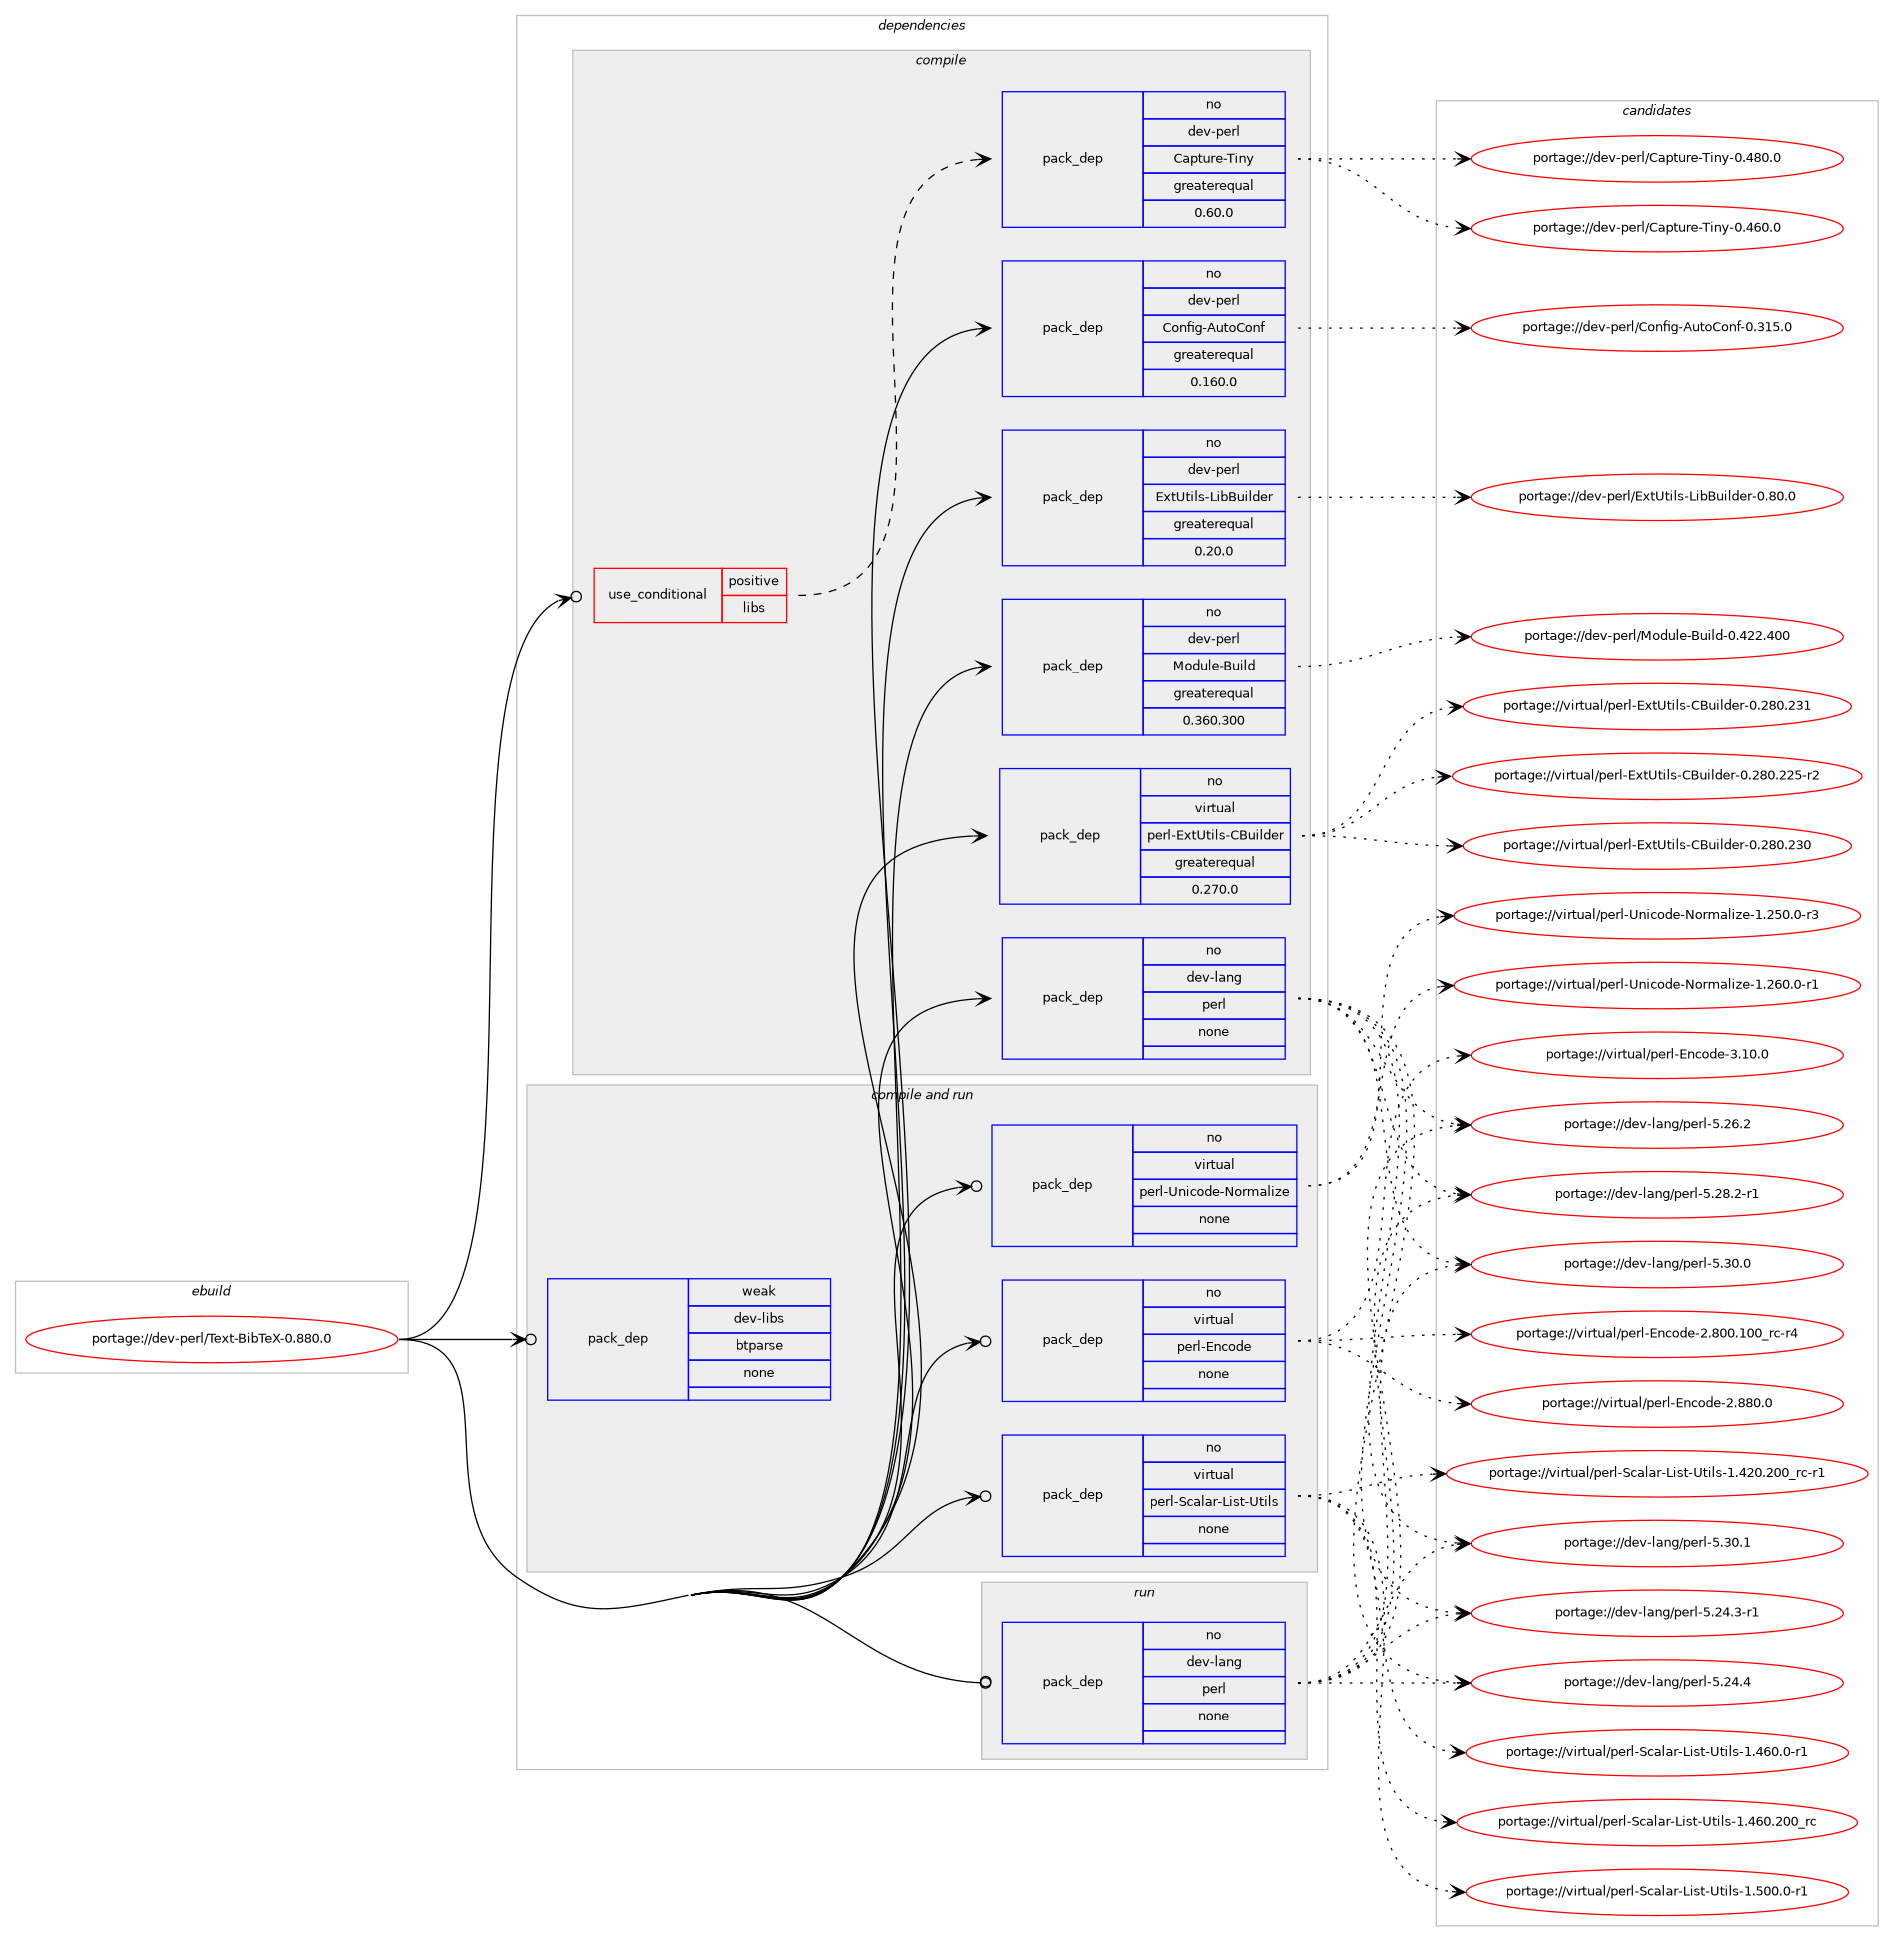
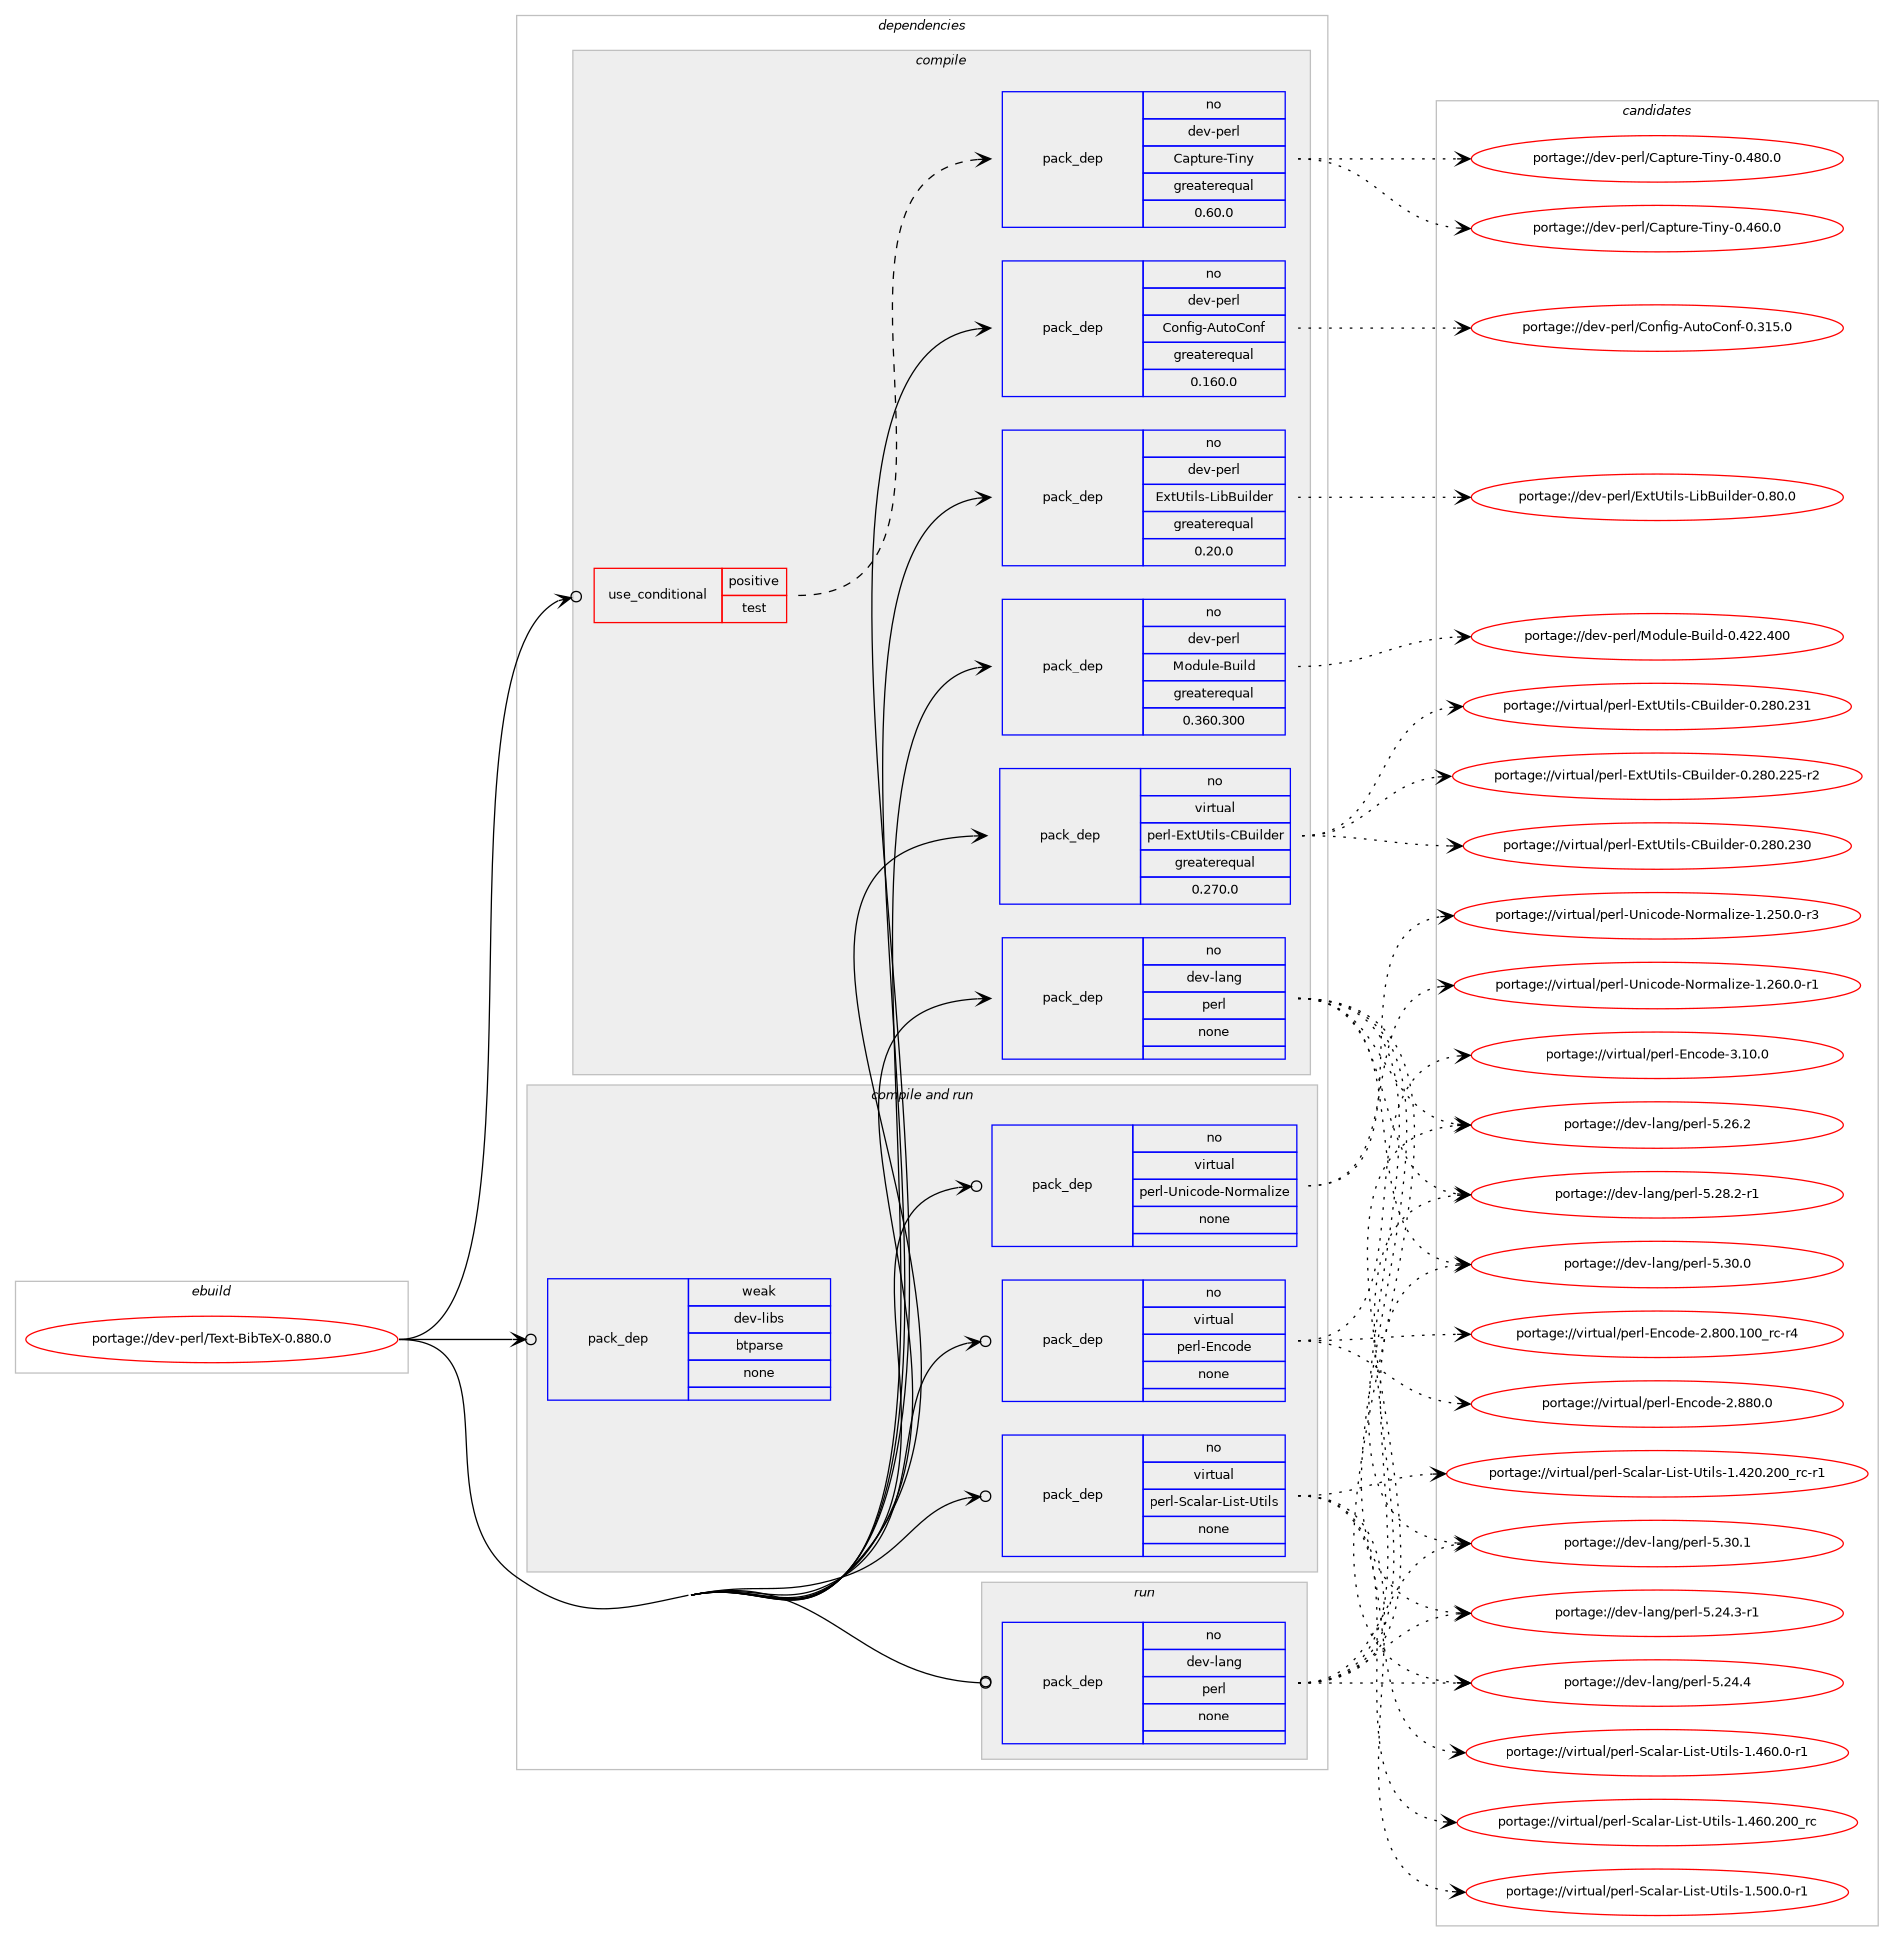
node "use_conditional": text "libs" -> "test"
